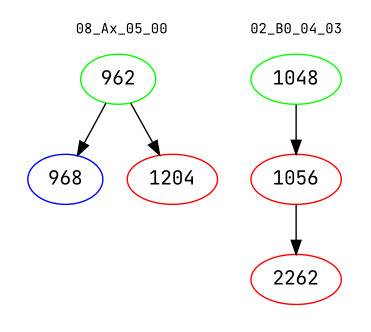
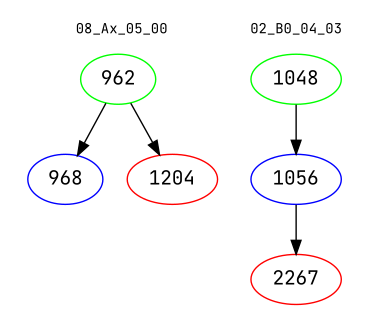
node "1056": color red -> blue
node "2262": label "2262" -> "2267"
